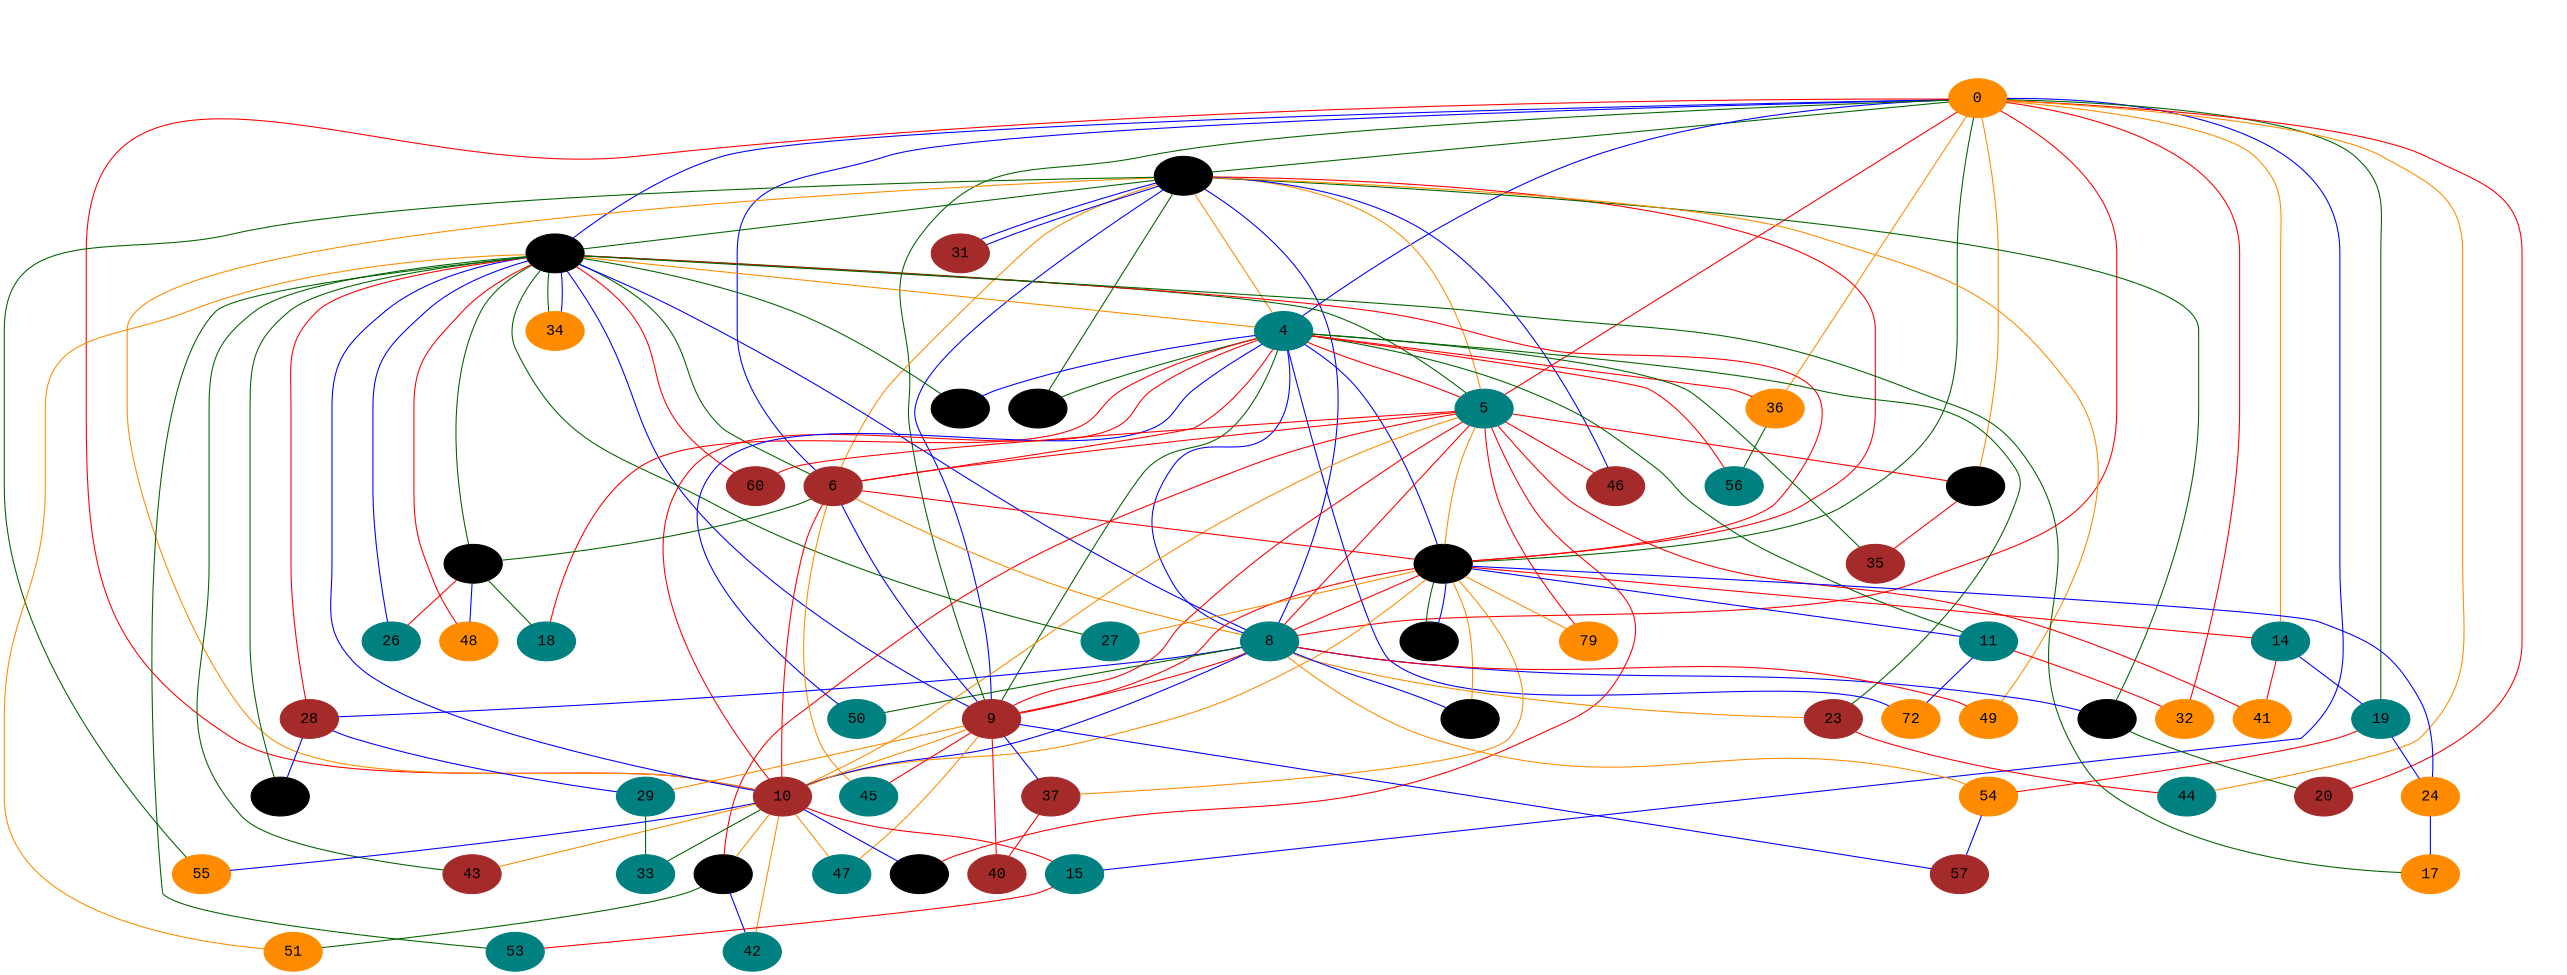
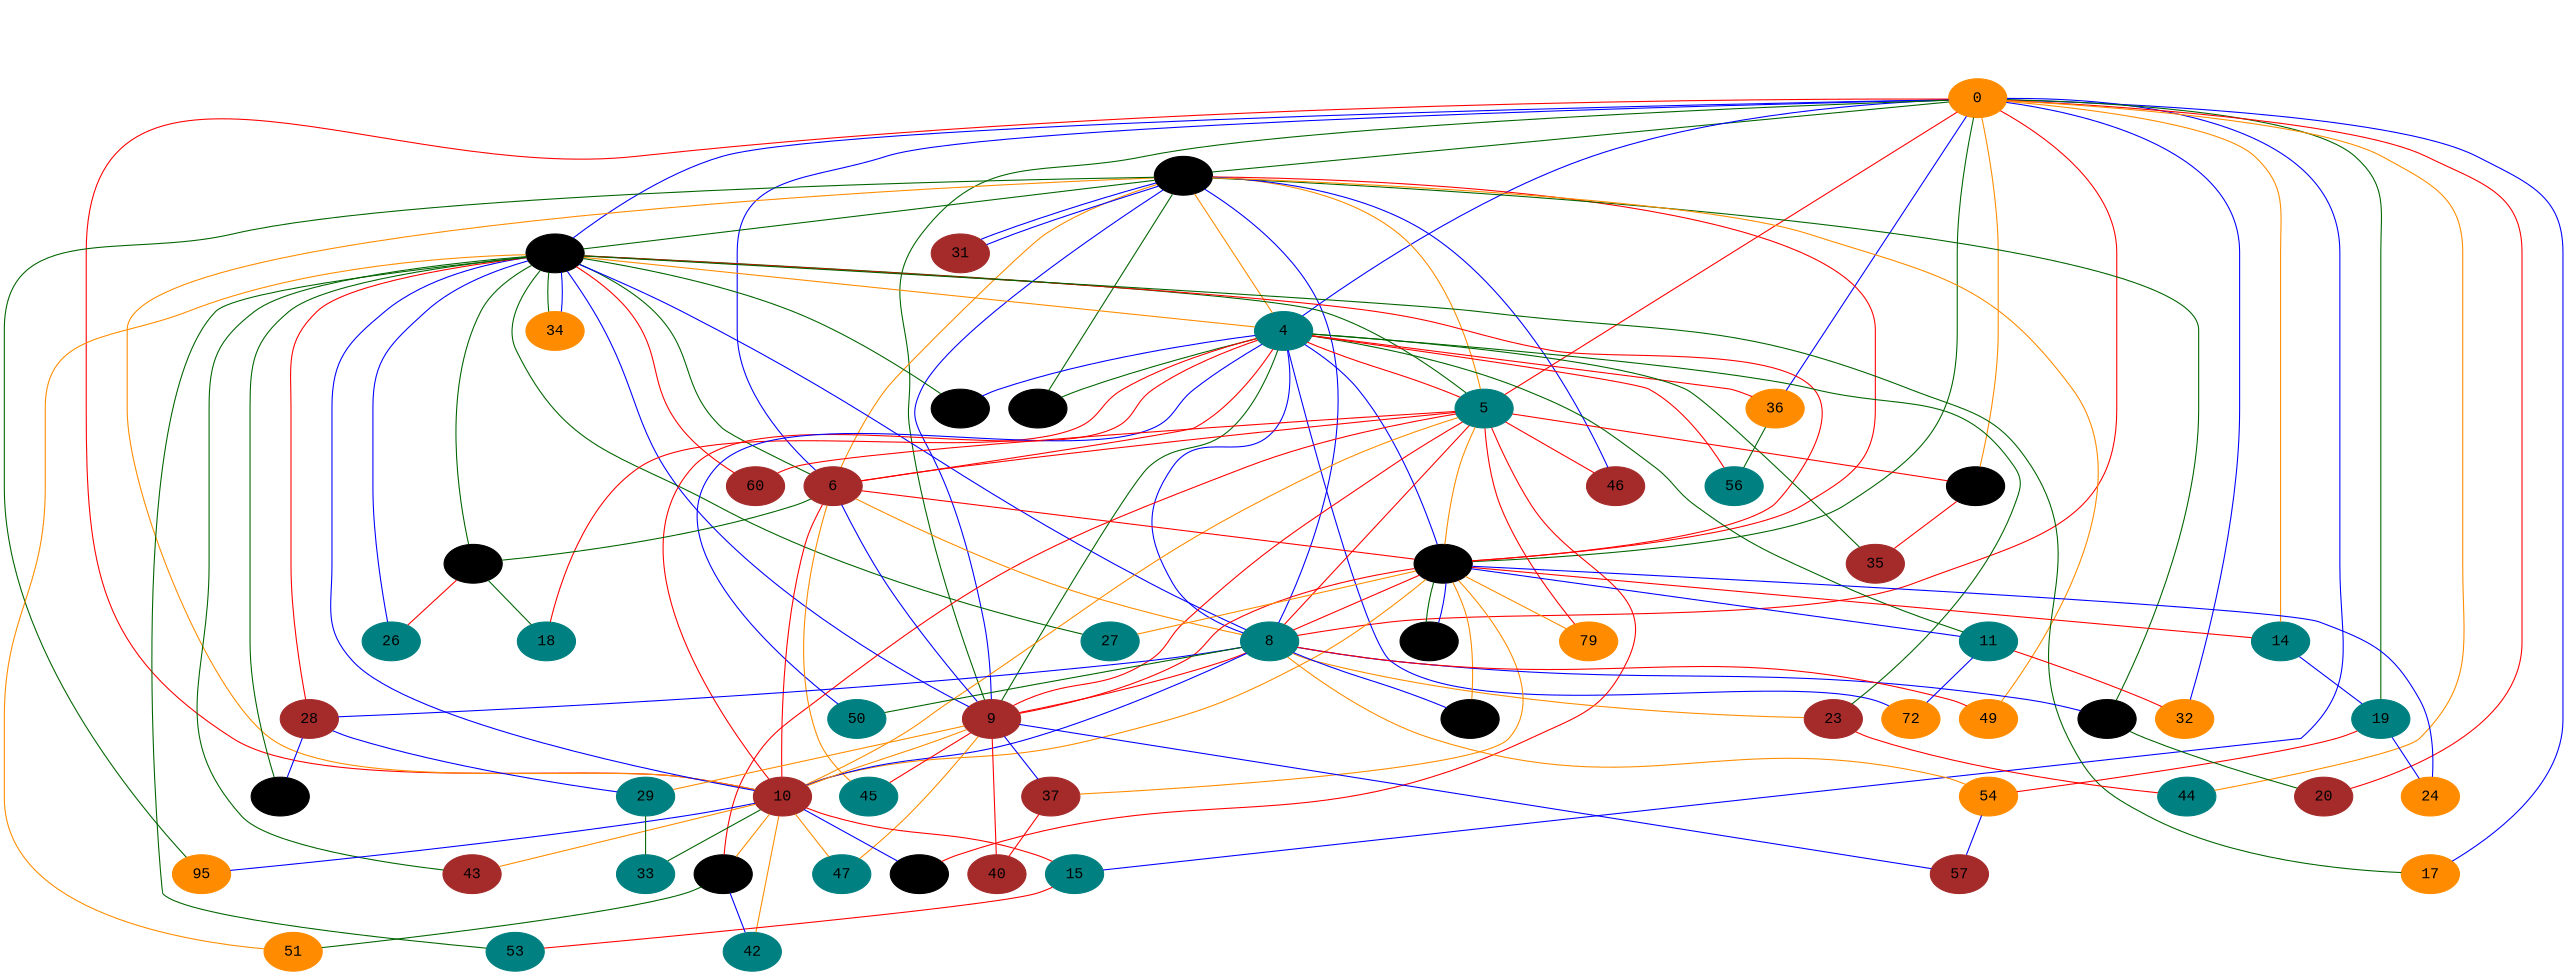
edge "0" -- "36": color darkorange -> blue
edge "0" -- "32": color red -> blue
node "48": removed
node "41": removed
edge "24" -- "17": now "0" -- "17"
node "55": label "55" -> "95"
